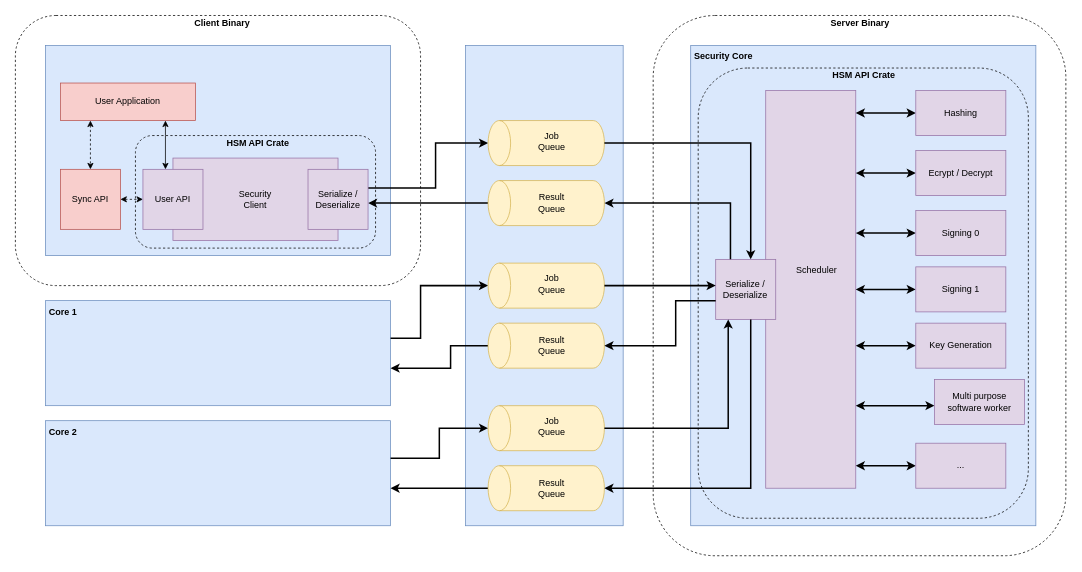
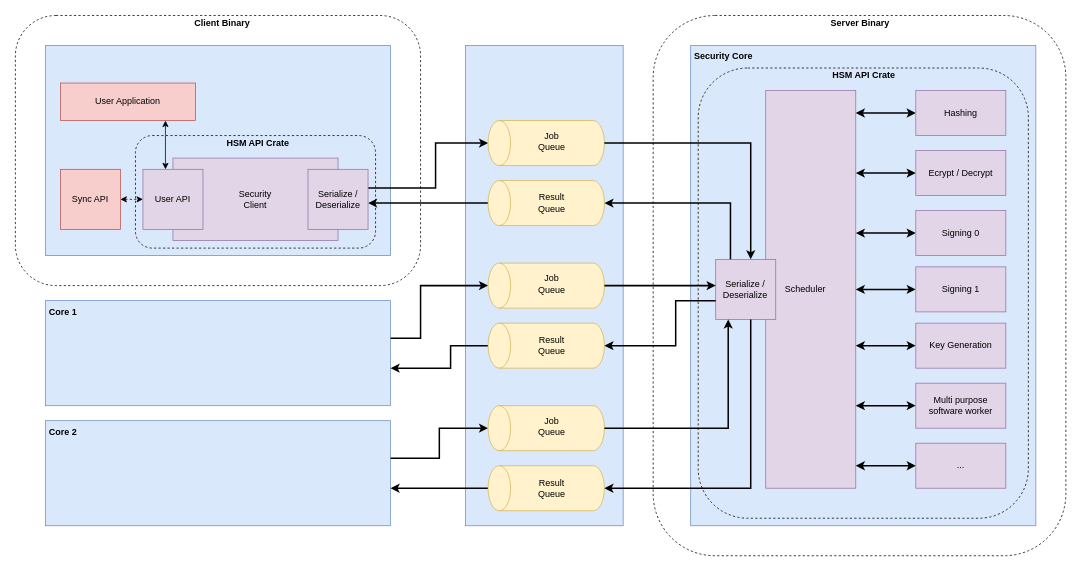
edge "User Application" -- "Sync API": removed
node "Scheduler": moved (817, 270) -> (805, 289)
node "Multi purpose software worker": moved (979, 402) -> (960, 405)
